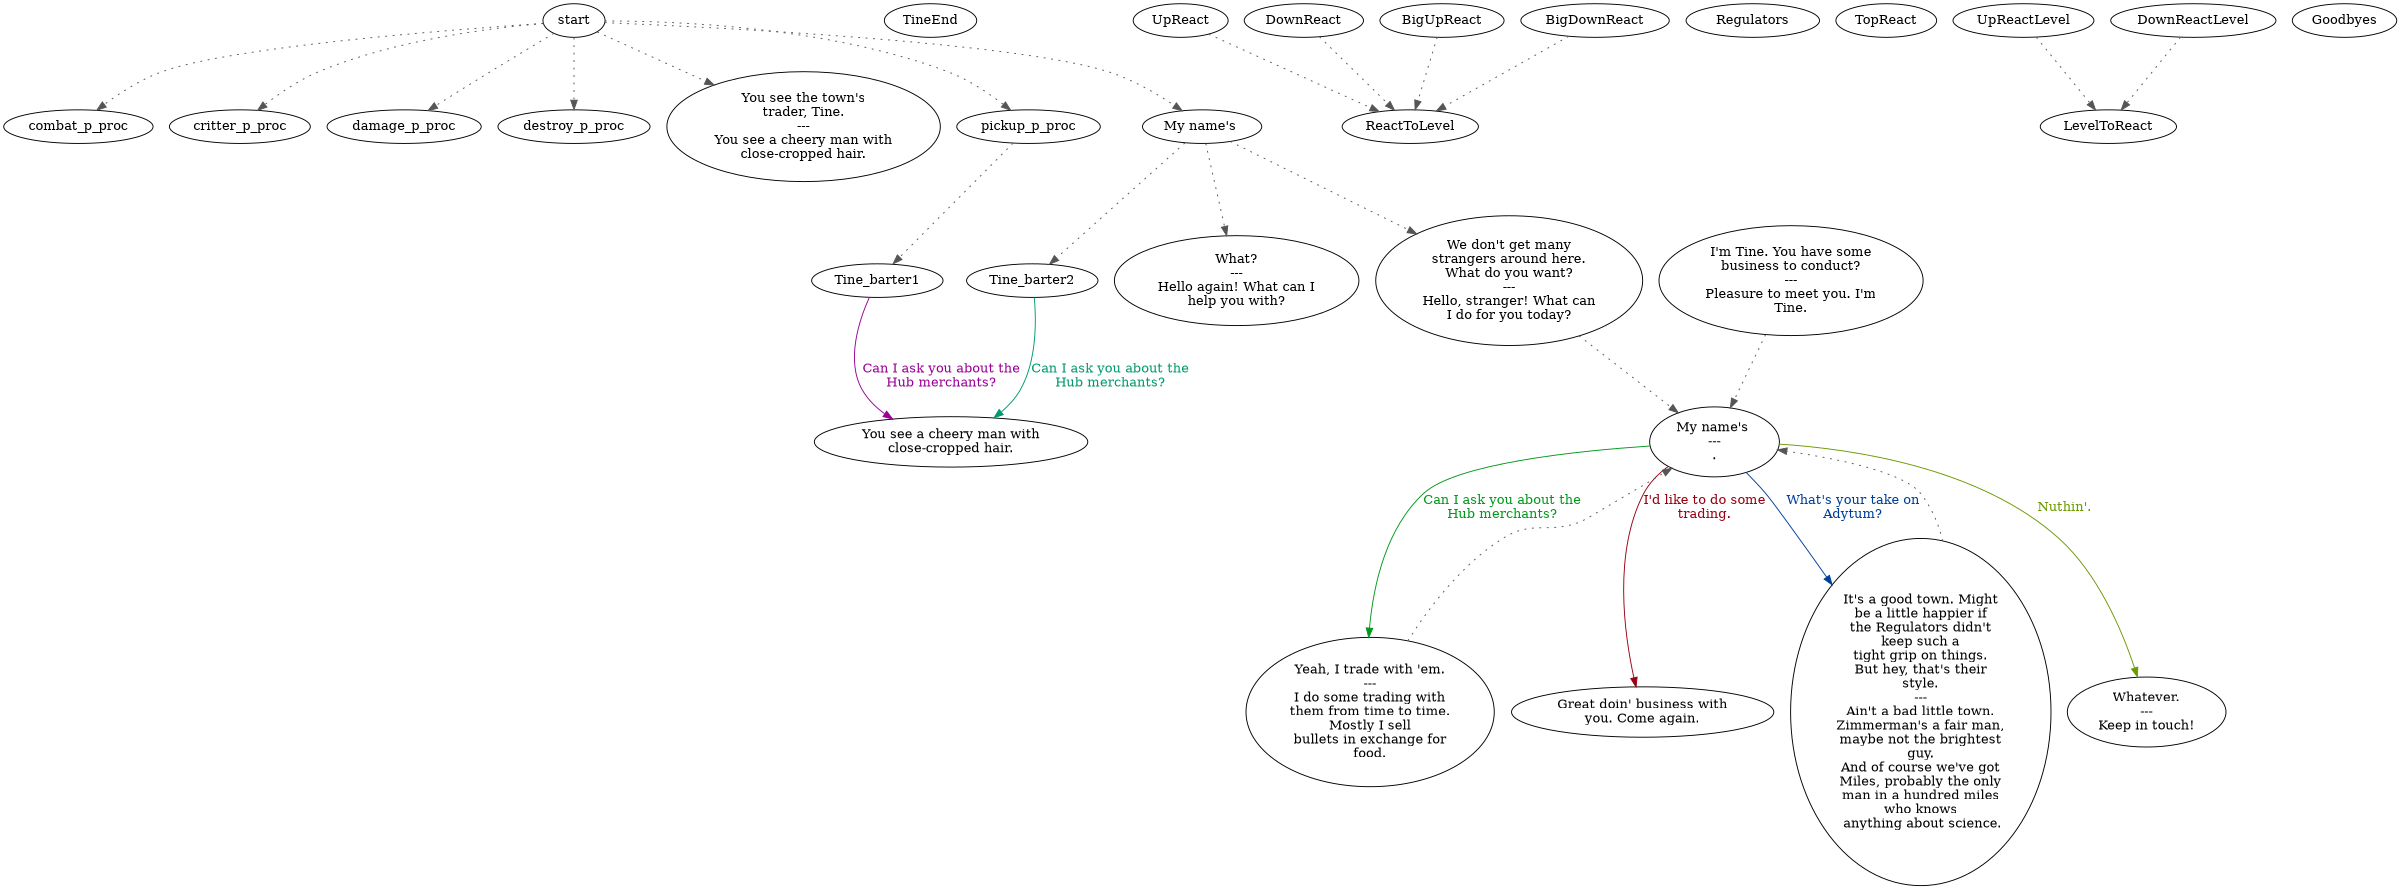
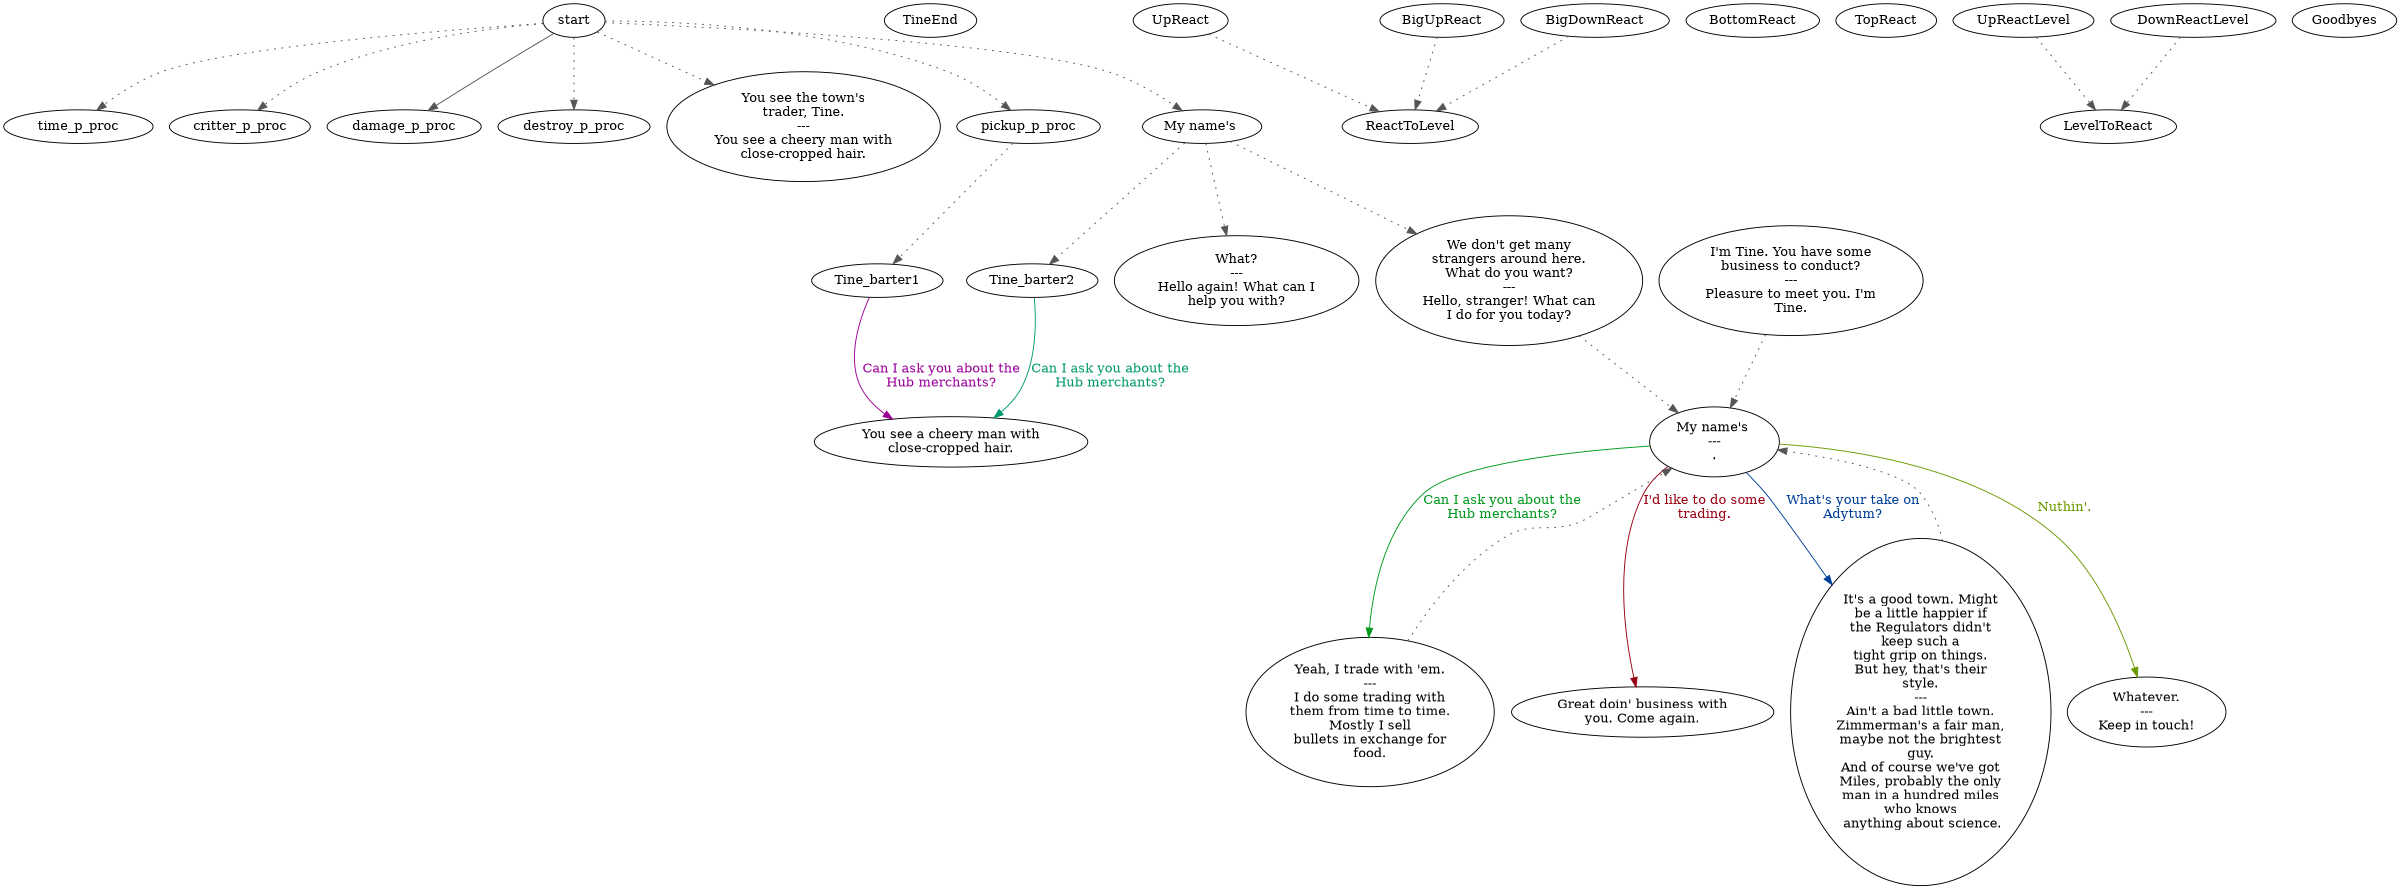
node "DownReact": removed
node "Regulators": label "Regulators" -> "BottomReact"
edge "start" -> "damage_p_proc": style dotted -> solid
node "combat_p_proc": label "combat_p_proc" -> "time_p_proc"
